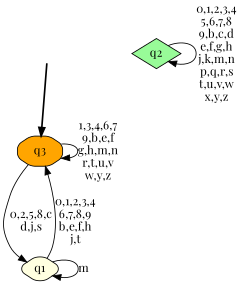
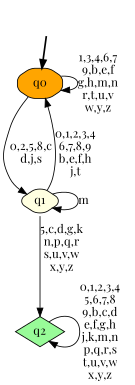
node "q3": label "q3" -> "q0"
edge "q1" -> "q2": added, label "5,c,d,g,k n,p,q,r s,u,v,w x,y,z"
